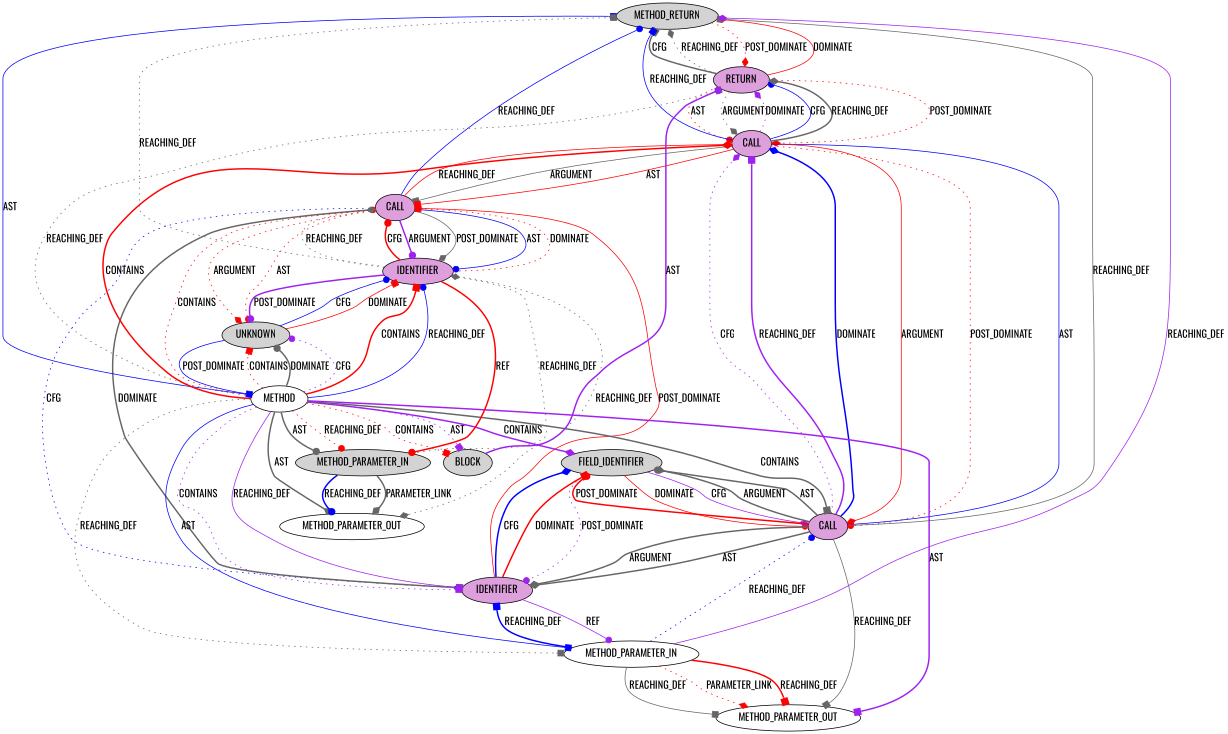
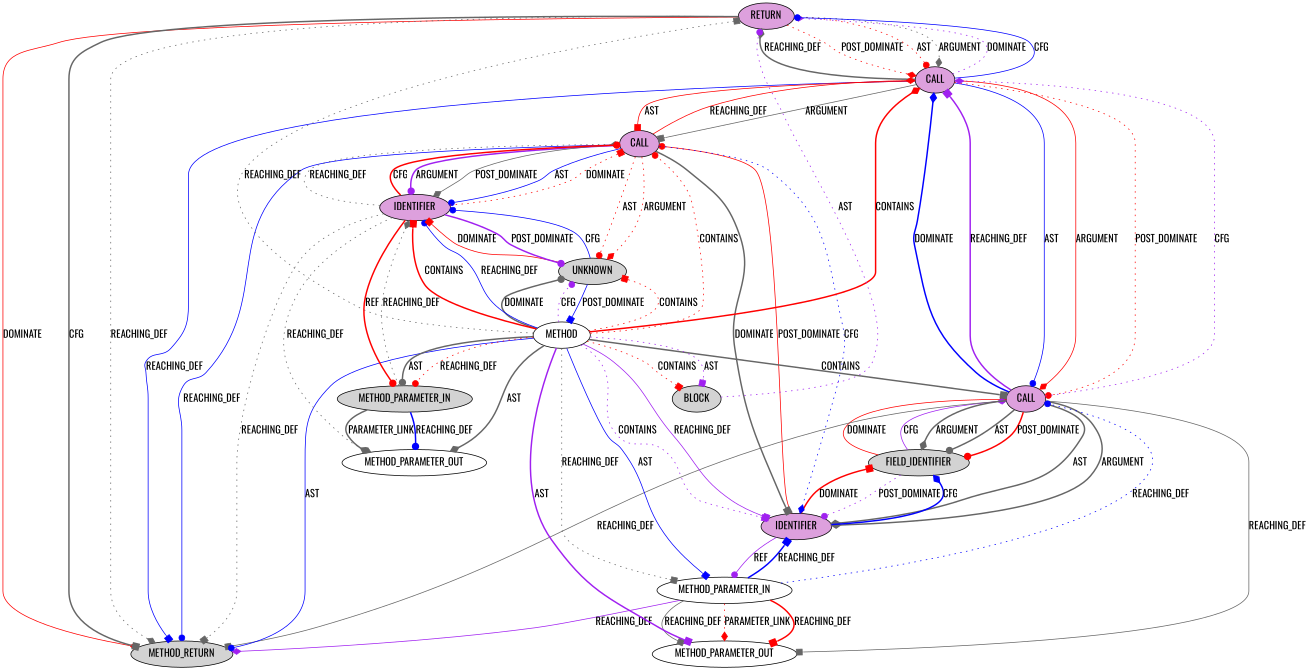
edge "METHOD_RETURN" -> "RETURN": removed, label "POST_DOMINATE"
edge "METHOD" -> "METHOD_RETURN": arrowhead box -> dot
edge "BLOCK" -> "RETURN": style bold -> dotted
edge "METHOD" -> "FIELD_IDENTIFIER": removed, label "CONTAINS"
